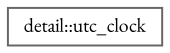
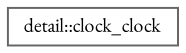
node "detail::utc_clock": label "detail::utc_clock" -> "detail::clock_clock"
